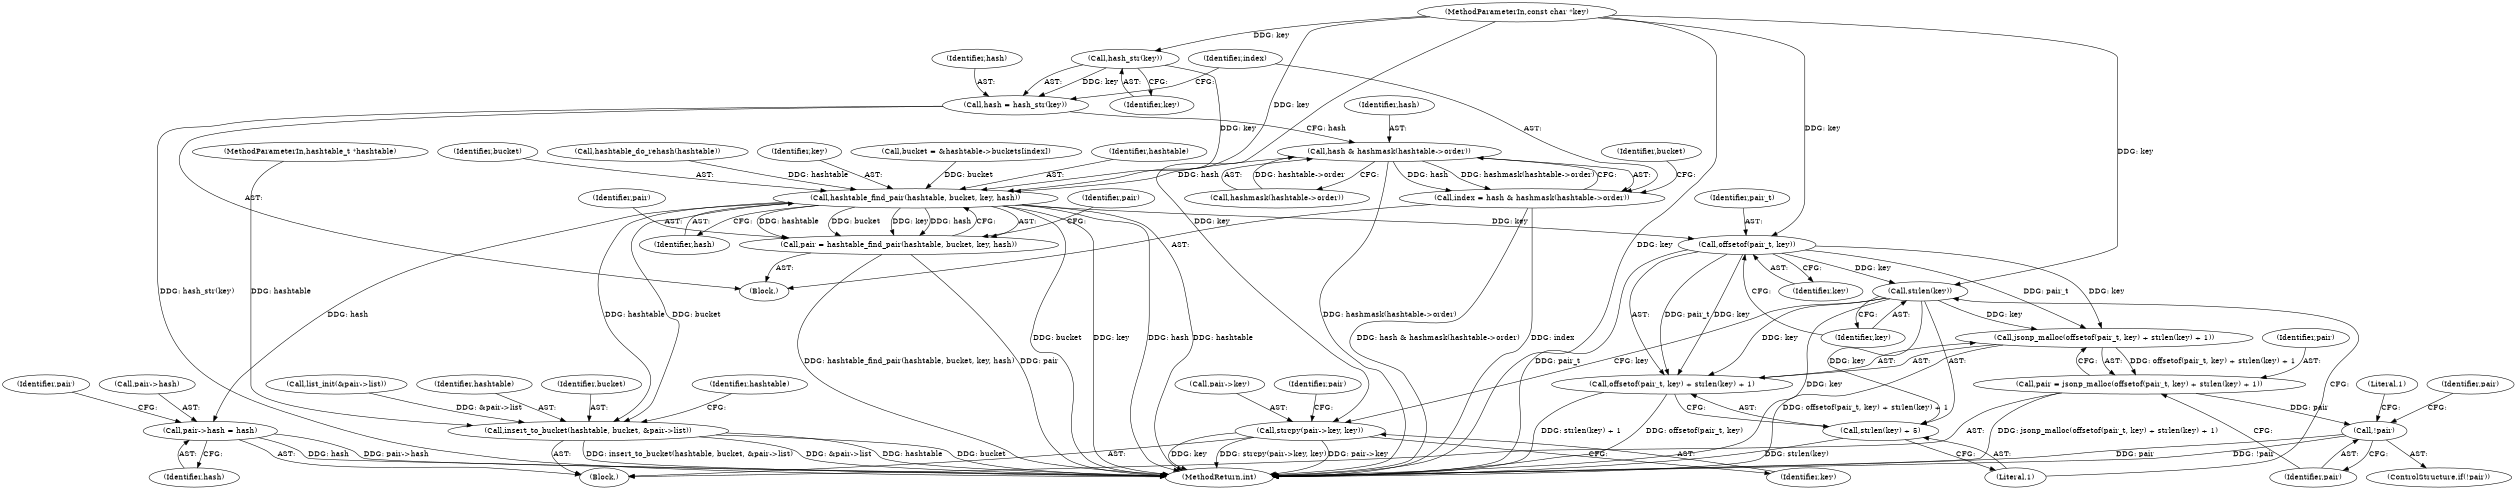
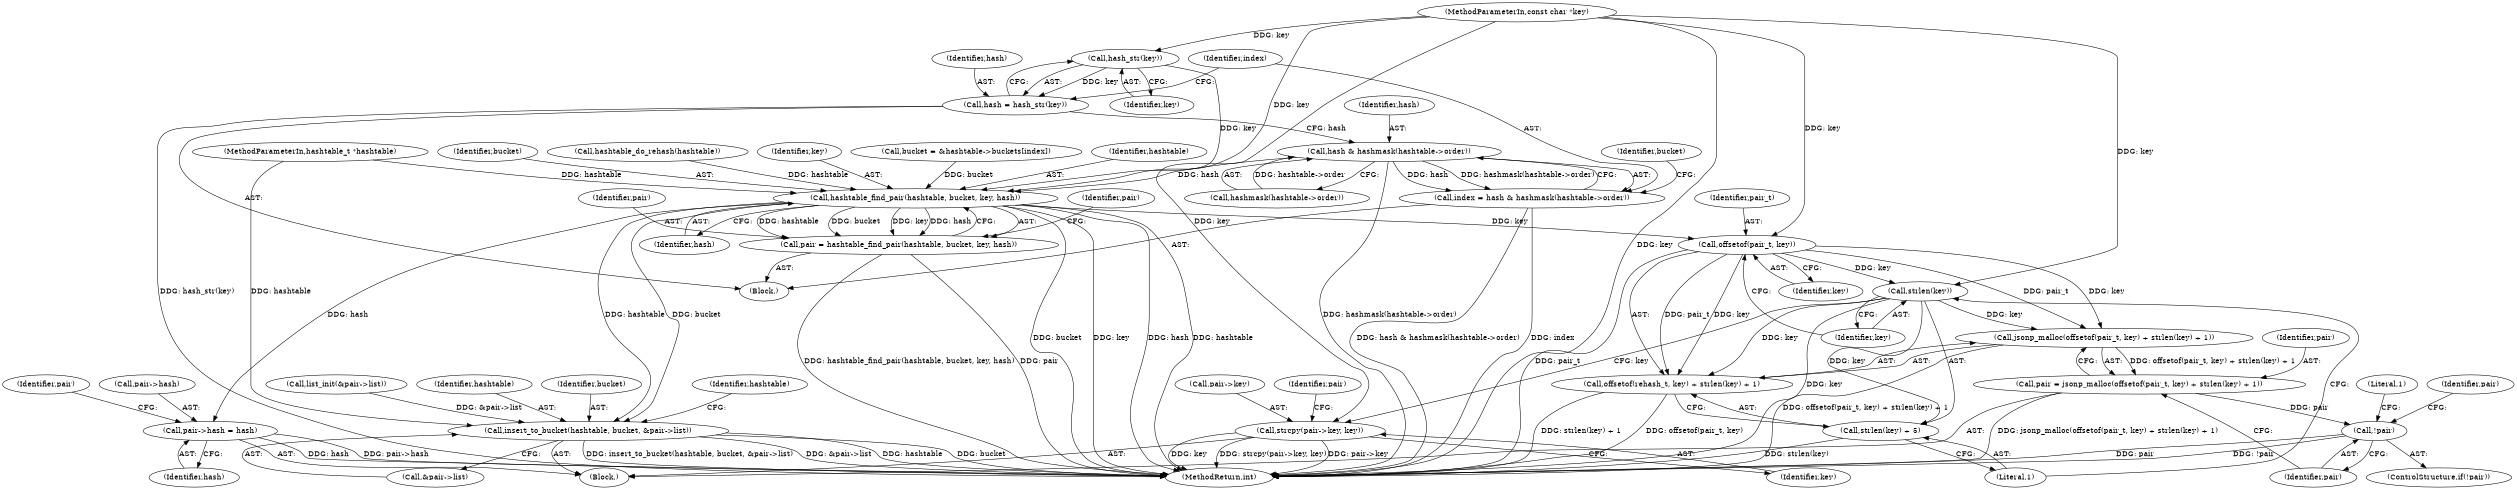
edge "(Call,hash = hash_str(key))" -> "(Call,hash_str(key))": added, label "CFG:"
edge "(MethodParameterIn,hashtable_t *hashtable)" -> "(Call,hashtable_find_pair(hashtable, bucket, key, hash))": added, label "DDG: hashtable"
node "(Call,offsetof(pair_t, key) + strlen(key) + 1)": label "(Call,offsetof(pair_t, key) + strlen(key) + 1)" -> "(Call,offsetof(rehash_t, key) + strlen(key) + 1)"
node "(Call,&pair->list)": added
